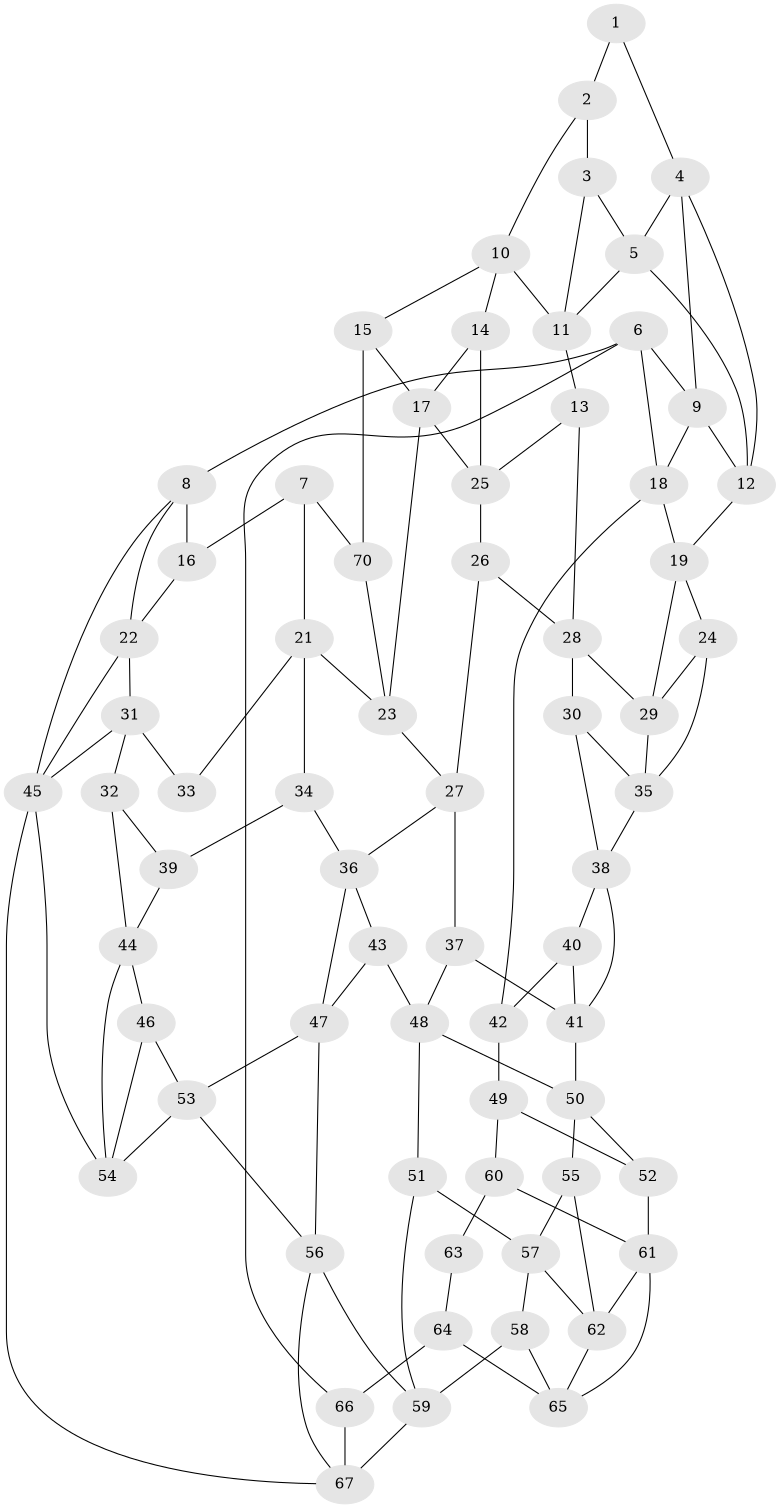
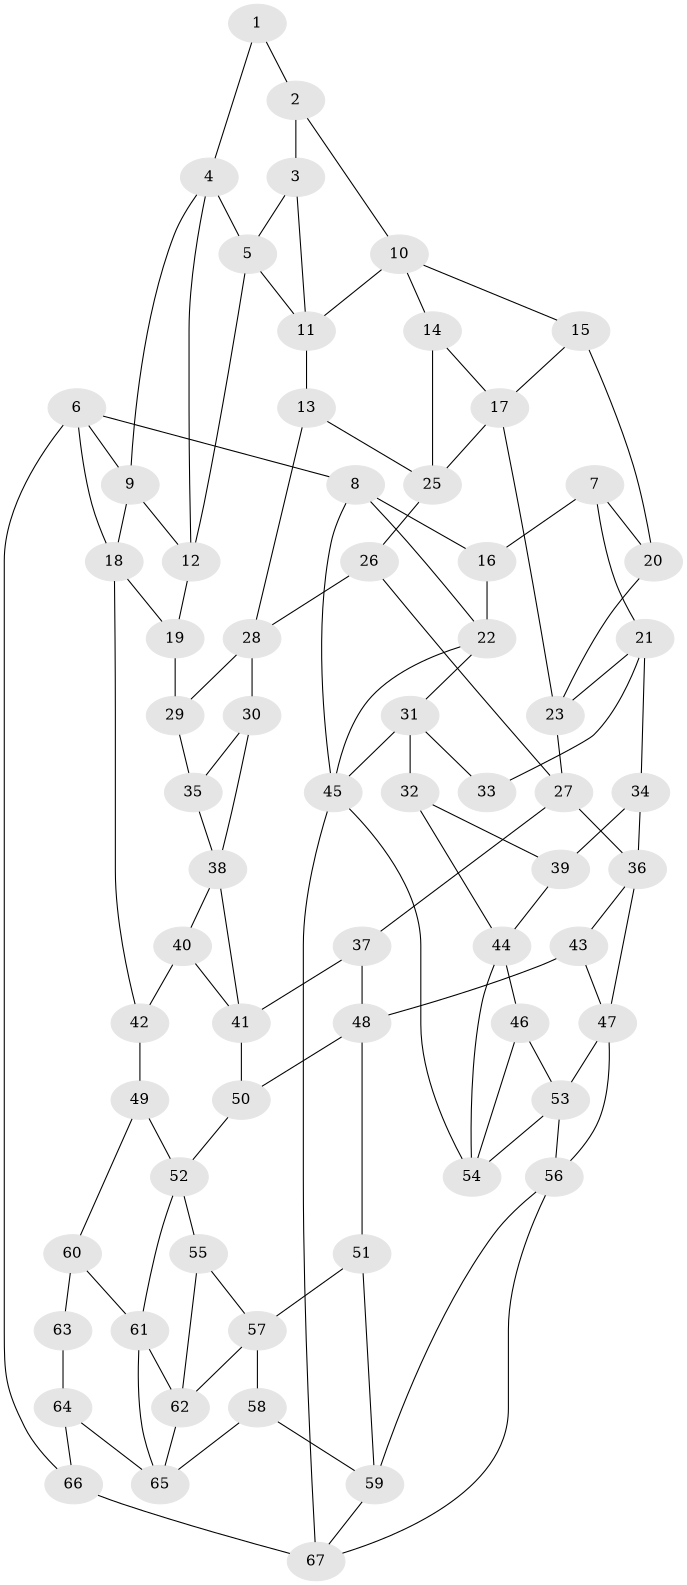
node "70": label "70" -> "20"
node "24": removed
edge "50" -- "55": now "52" -- "55"
